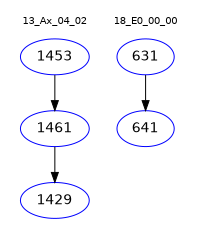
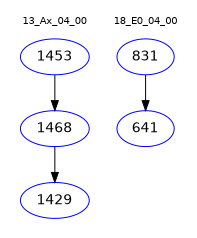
cluster "13_Ax_04_02": label "13_Ax_04_02" -> "13_Ax_04_00"
cluster "18_E0_00_00": label "18_E0_00_00" -> "18_E0_04_00"
node "631": label "631" -> "831"
node "1461": label "1461" -> "1468"
